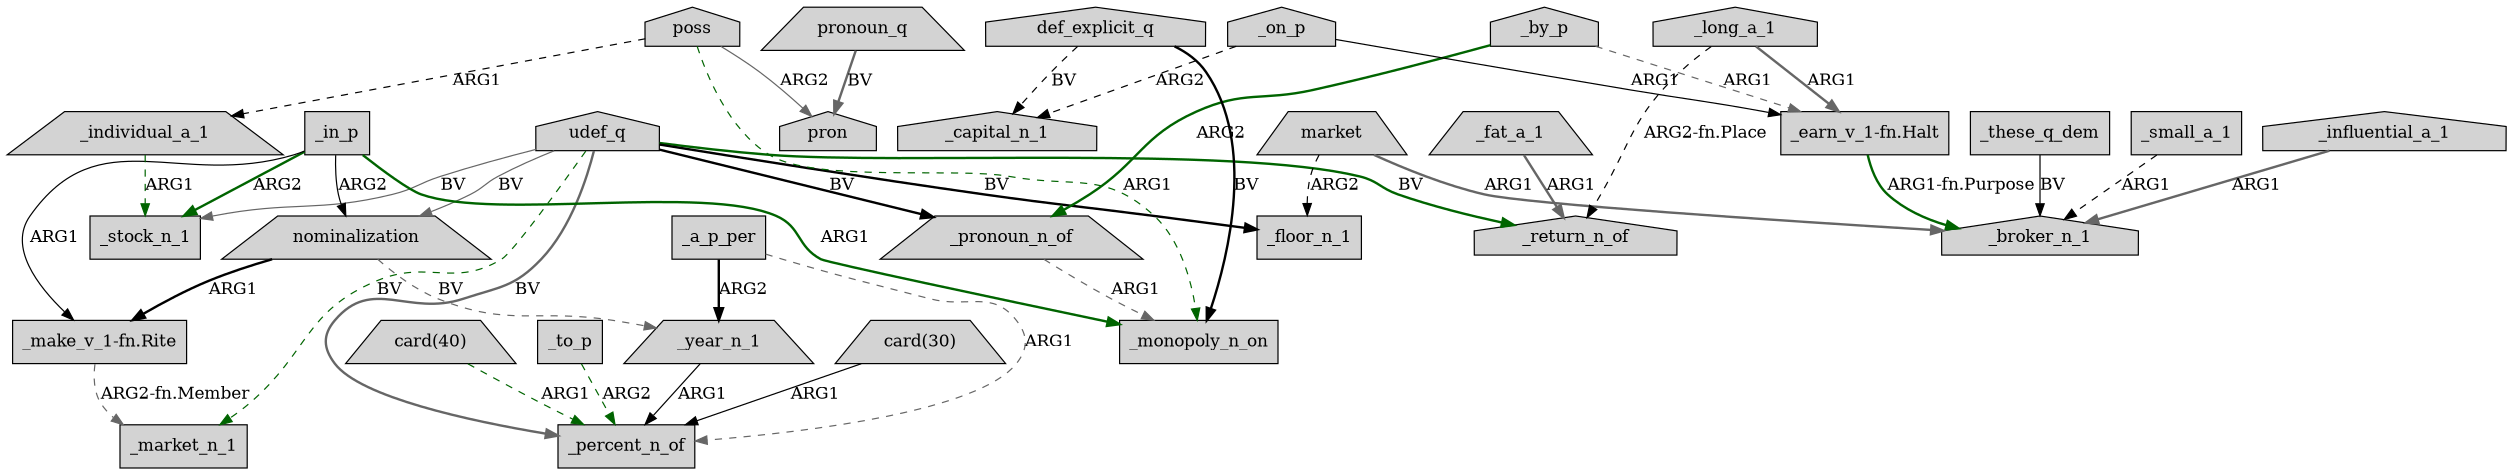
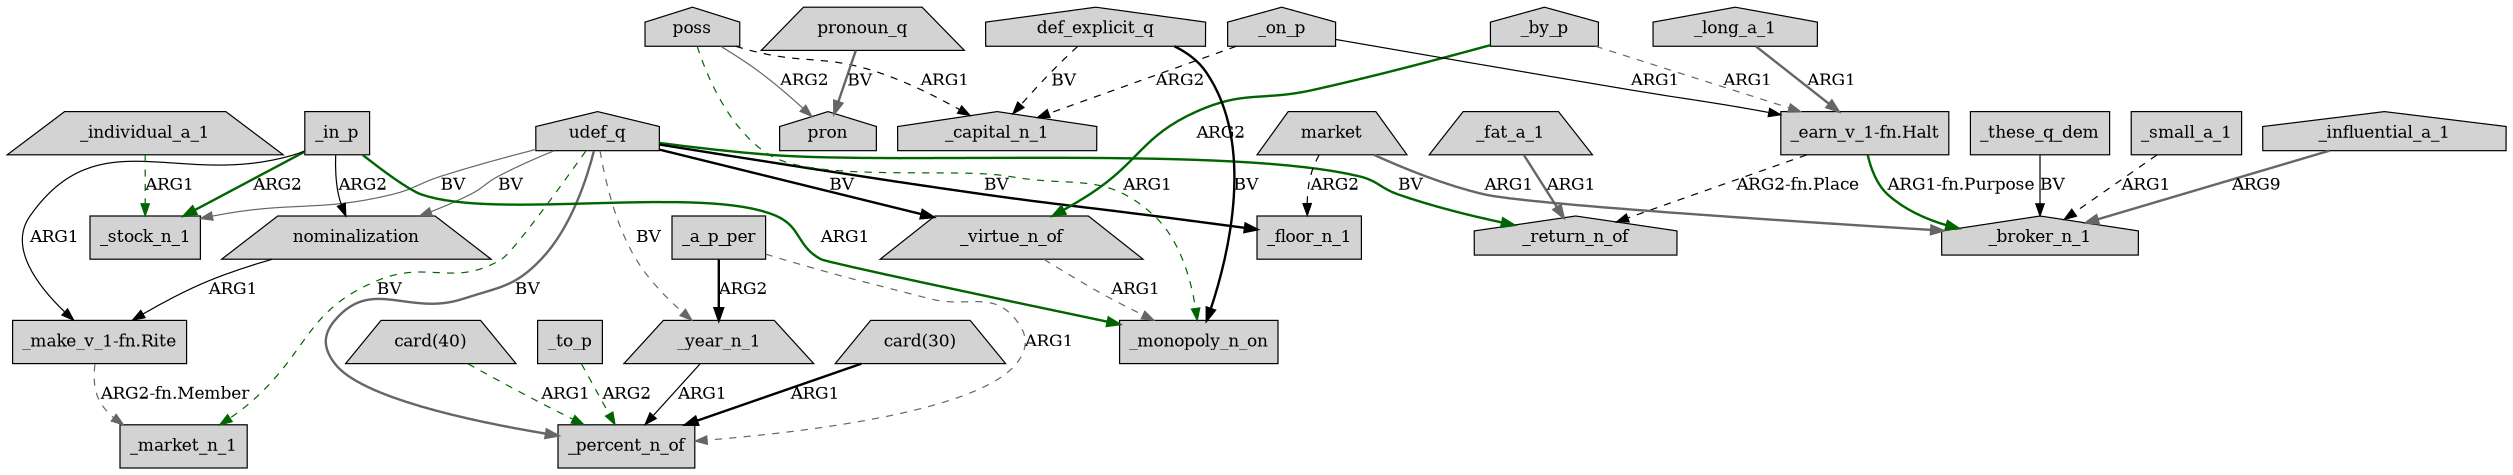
edge "poss" -> "_individual_a_1": now "poss" -> "_capital_n_1"
edge "_long_a_1" -> "_return_n_of": now "_earn_v_1-fn.Halt" -> "_return_n_of"
edge "_influential_a_1" -> "_broker_n_1": label "ARG1" -> "ARG9"
node "_pronoun_n_of": label "_pronoun_n_of" -> "_virtue_n_of"
edge "nominalization" -> "_make_v_1-fn.Rite": style bold -> solid
edge "nominalization" -> "_year_n_1": now "udef_q" -> "_year_n_1"
edge "card(30)" -> "_percent_n_of": style solid -> bold
